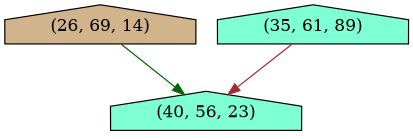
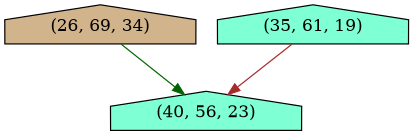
node "(26, 69, 14)": label "(26, 69, 14)" -> "(26, 69, 34)"
node "(35, 61, 89)": label "(35, 61, 89)" -> "(35, 61, 19)"
